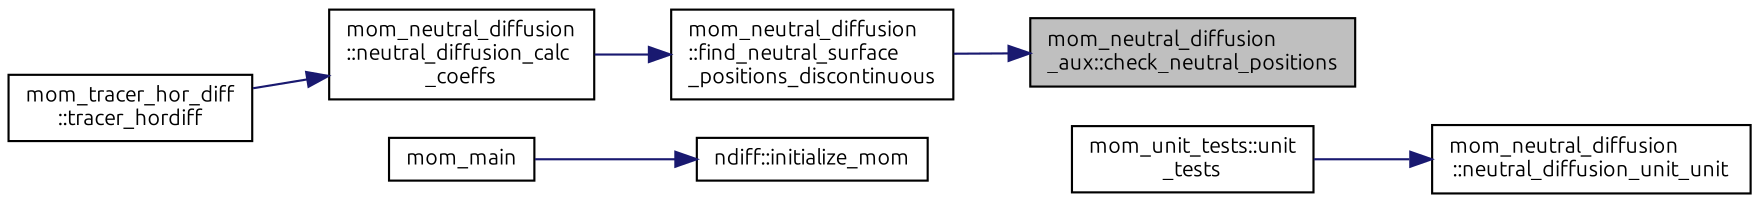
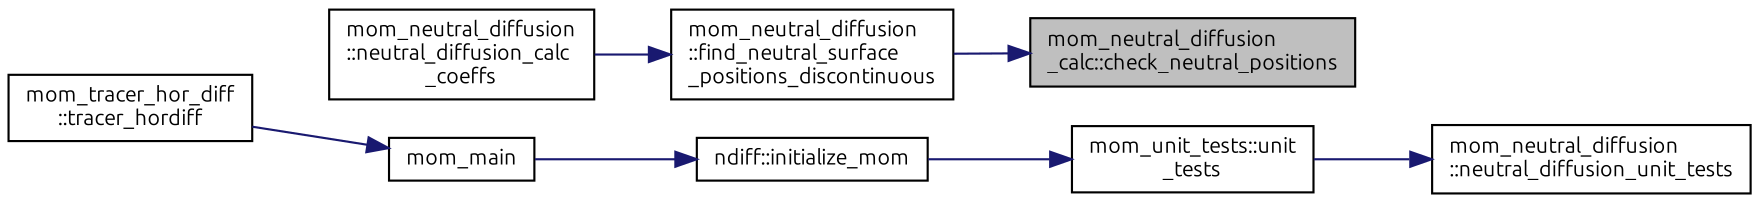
node "mom_neutral_diffusion _aux::check_neutral_positions": label "mom_neutral_diffusion _aux::check_neutral_positions" -> "mom_neutral_diffusion _calc::check_neutral_positions"
edge "mom_tracer_hor_diff ::tracer_hordiff" -> "mom_neutral_diffusion ::neutral_diffusion_calc _coeffs": now "mom_tracer_hor_diff ::tracer_hordiff" -> "mom_main"
edge "ndiff::initialize_mom" -> "mom_unit_tests::unit _tests": added
node "mom_neutral_diffusion ::neutral_diffusion_unit_unit": label "mom_neutral_diffusion ::neutral_diffusion_unit_unit" -> "mom_neutral_diffusion ::neutral_diffusion_unit_tests"
